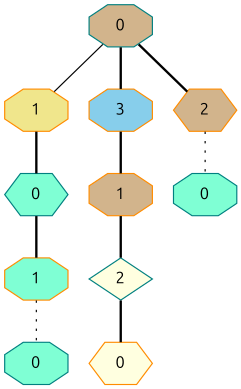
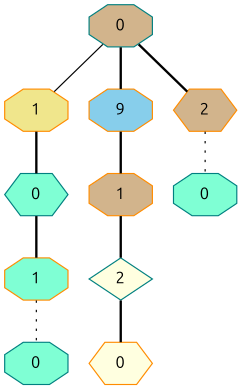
node "3": label "3" -> "9"
